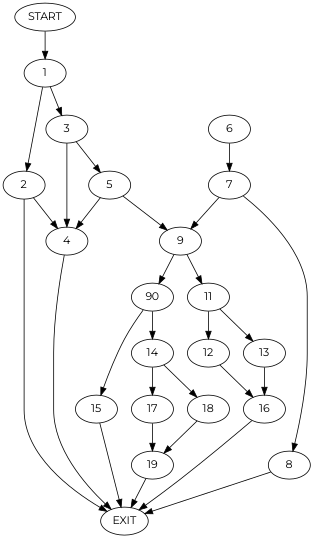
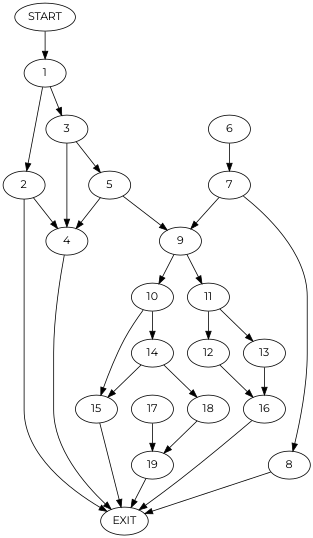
node "90": label "90" -> "10"
edge "14" -> "17": now "14" -> "15"
